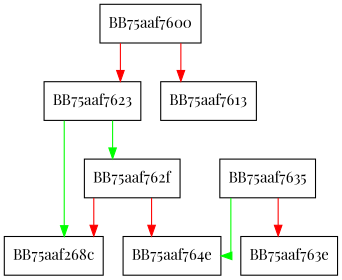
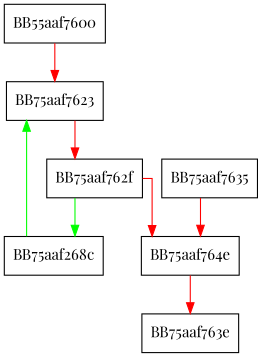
node "BB75aaf7600": label "BB75aaf7600" -> "BB55aaf7600"
node "BB75aaf7613": removed
edge "BB75aaf7623" -> "BB75aaf762f": color green -> red
edge "BB75aaf7623" -> "BB75aaf268c": reversed
edge "BB75aaf762f" -> "BB75aaf268c": color red -> green
edge "BB75aaf7635" -> "BB75aaf763e": now "BB75aaf764e" -> "BB75aaf763e"
edge "BB75aaf7635" -> "BB75aaf764e": color green -> red
